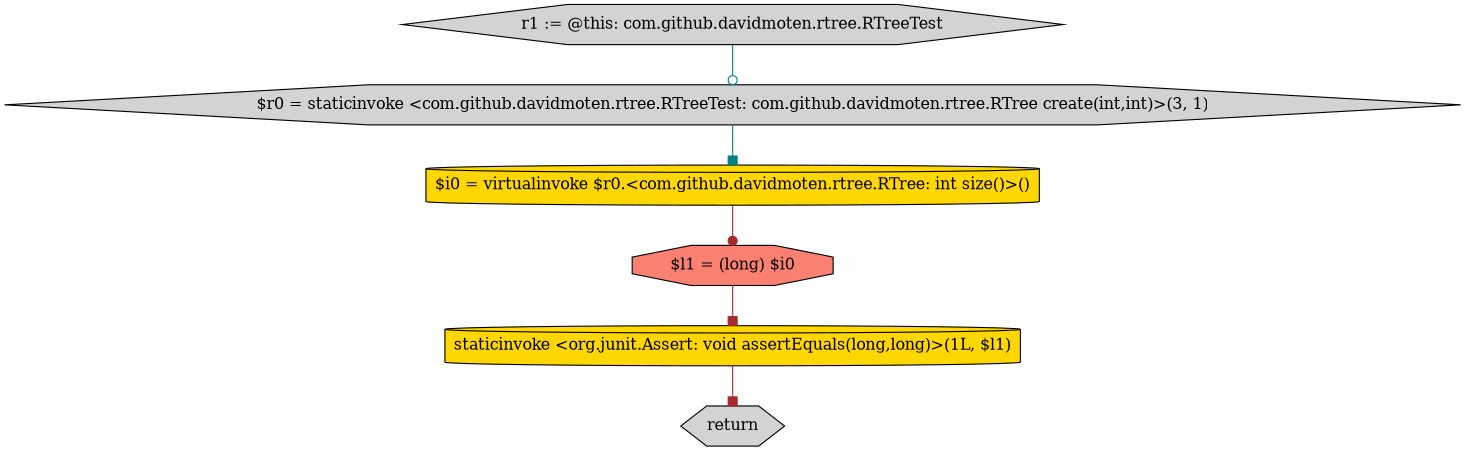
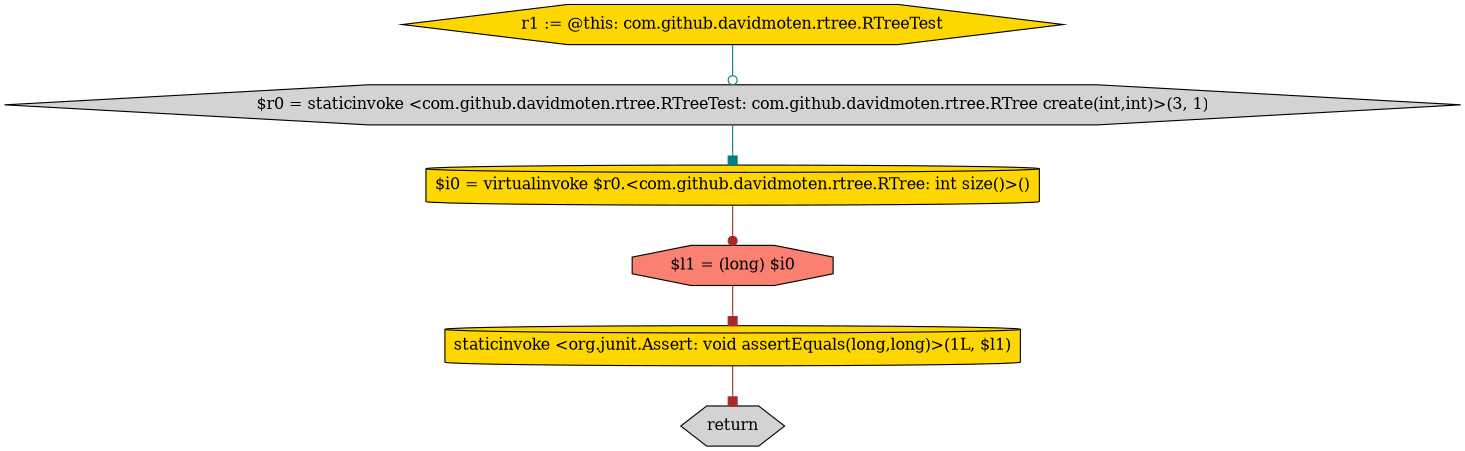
node "r1 := @this: com.github.davidmoten.rtree.RTreeTest": fillcolor lightgrey -> gold
